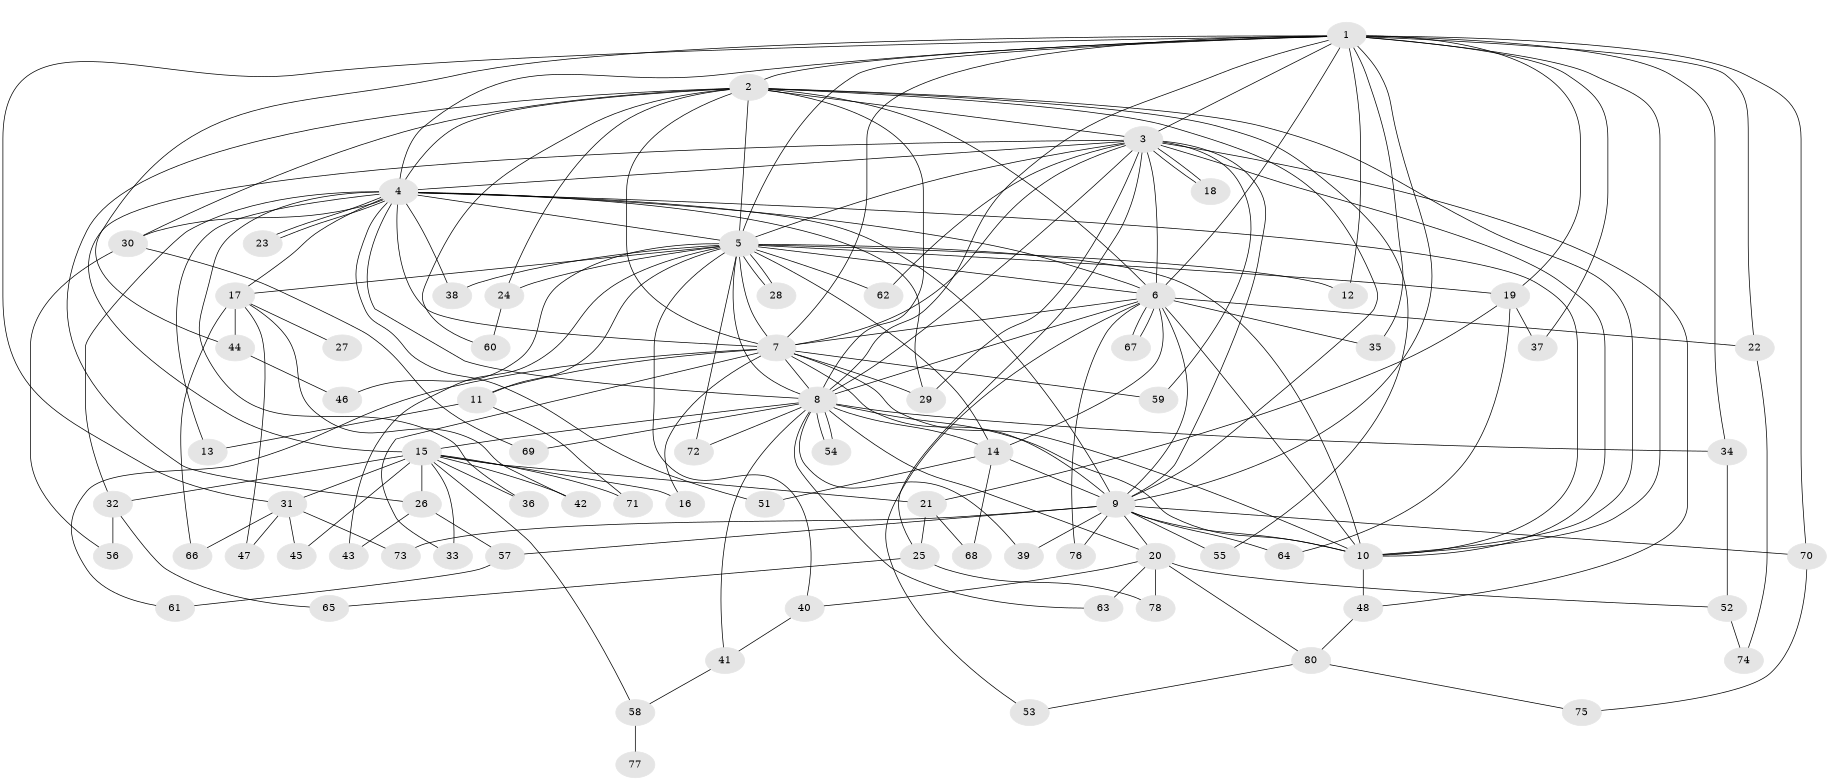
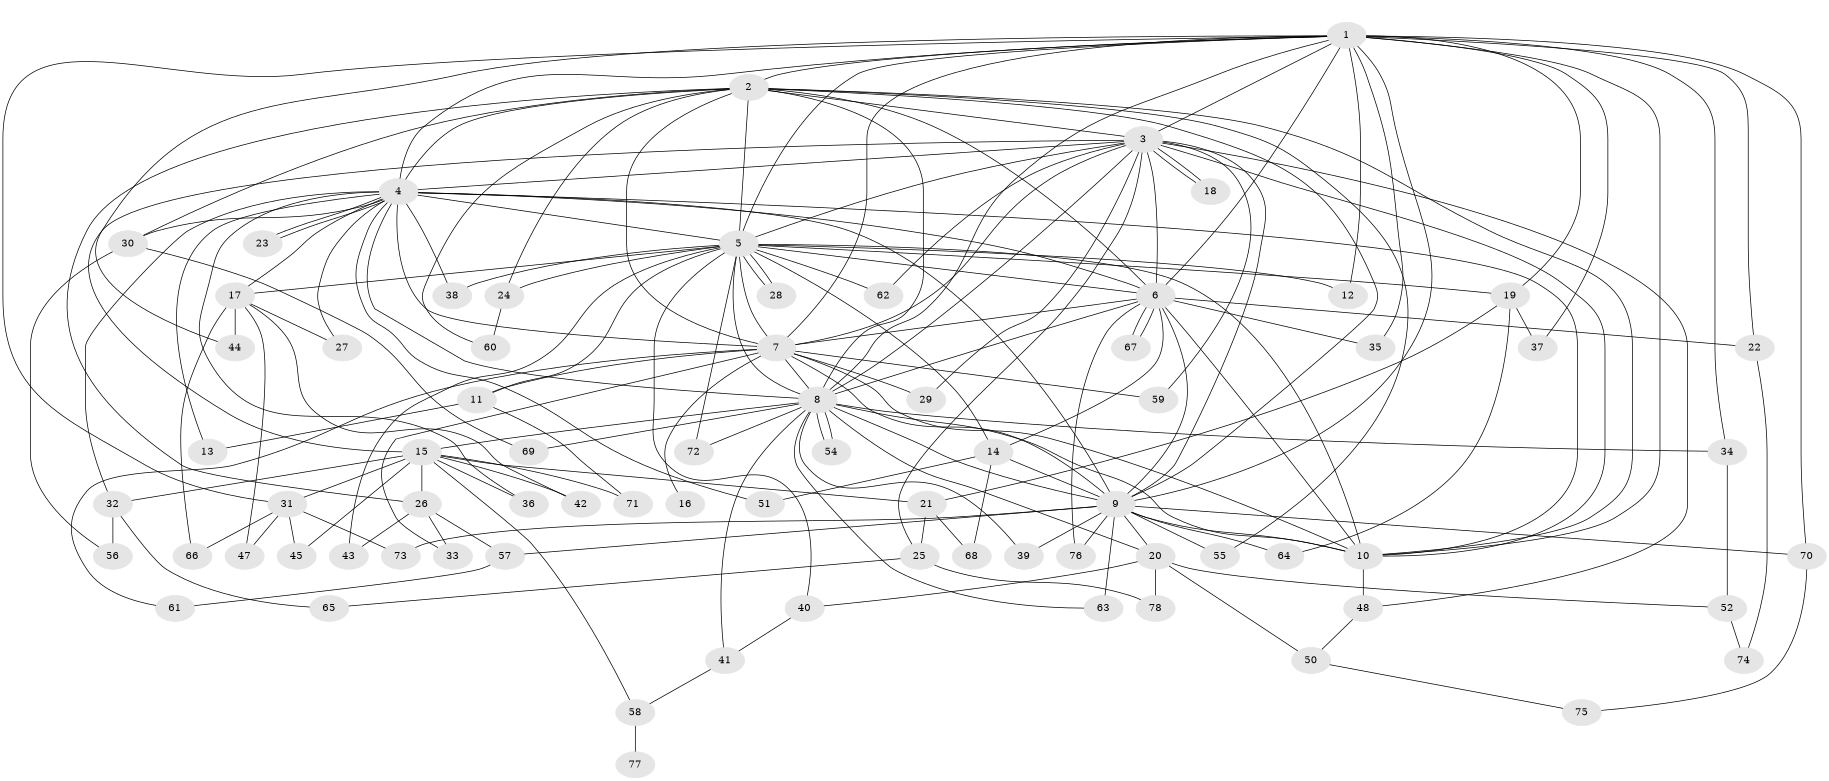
edge "4" -- "29": now "4" -- "27"
node "46": removed
edge "8" -- "14": now "8" -- "9"
edge "15" -- "16": removed
edge "15" -- "33": now "26" -- "33"
edge "20" -- "63": now "9" -- "63"
node "80": label "80" -> "50"
node "53": removed
